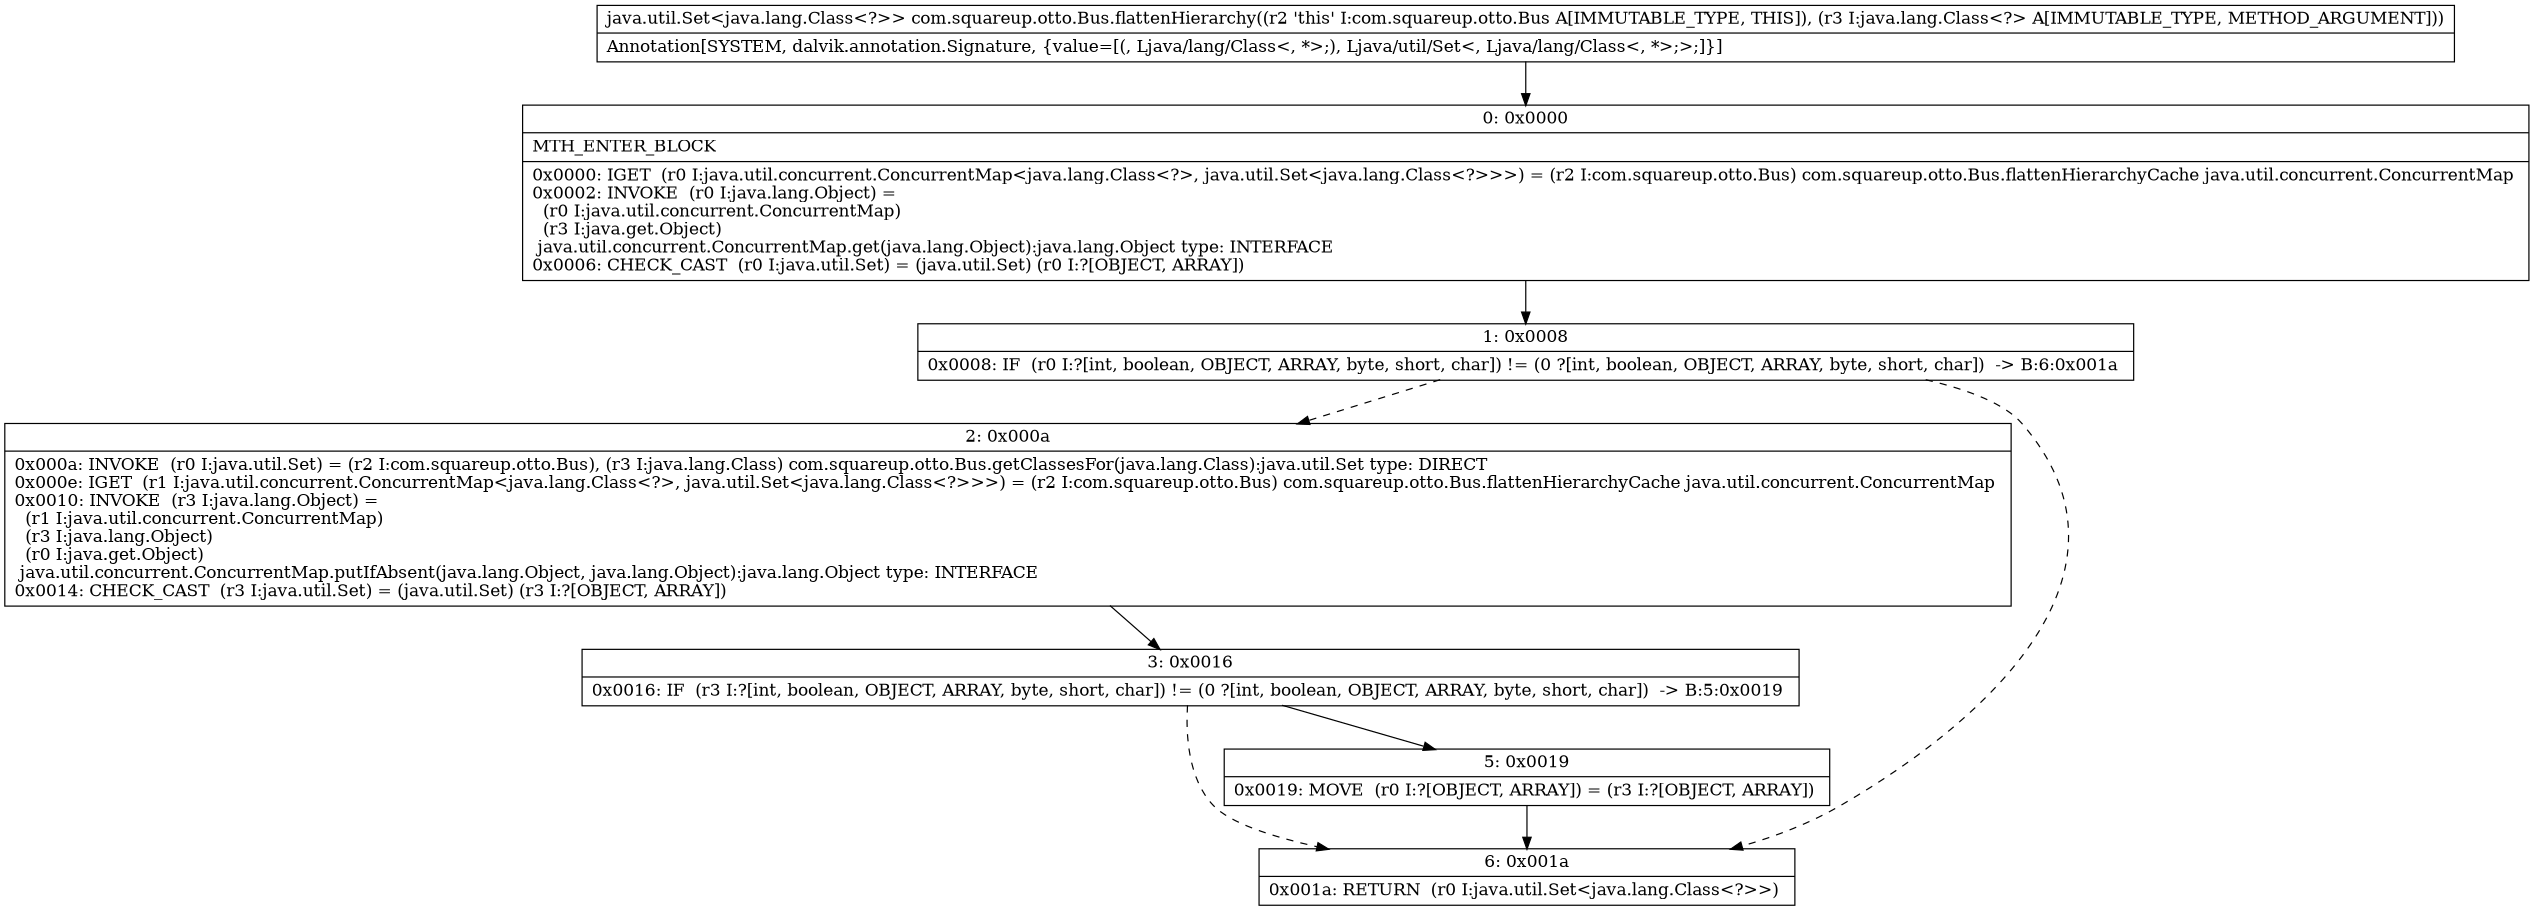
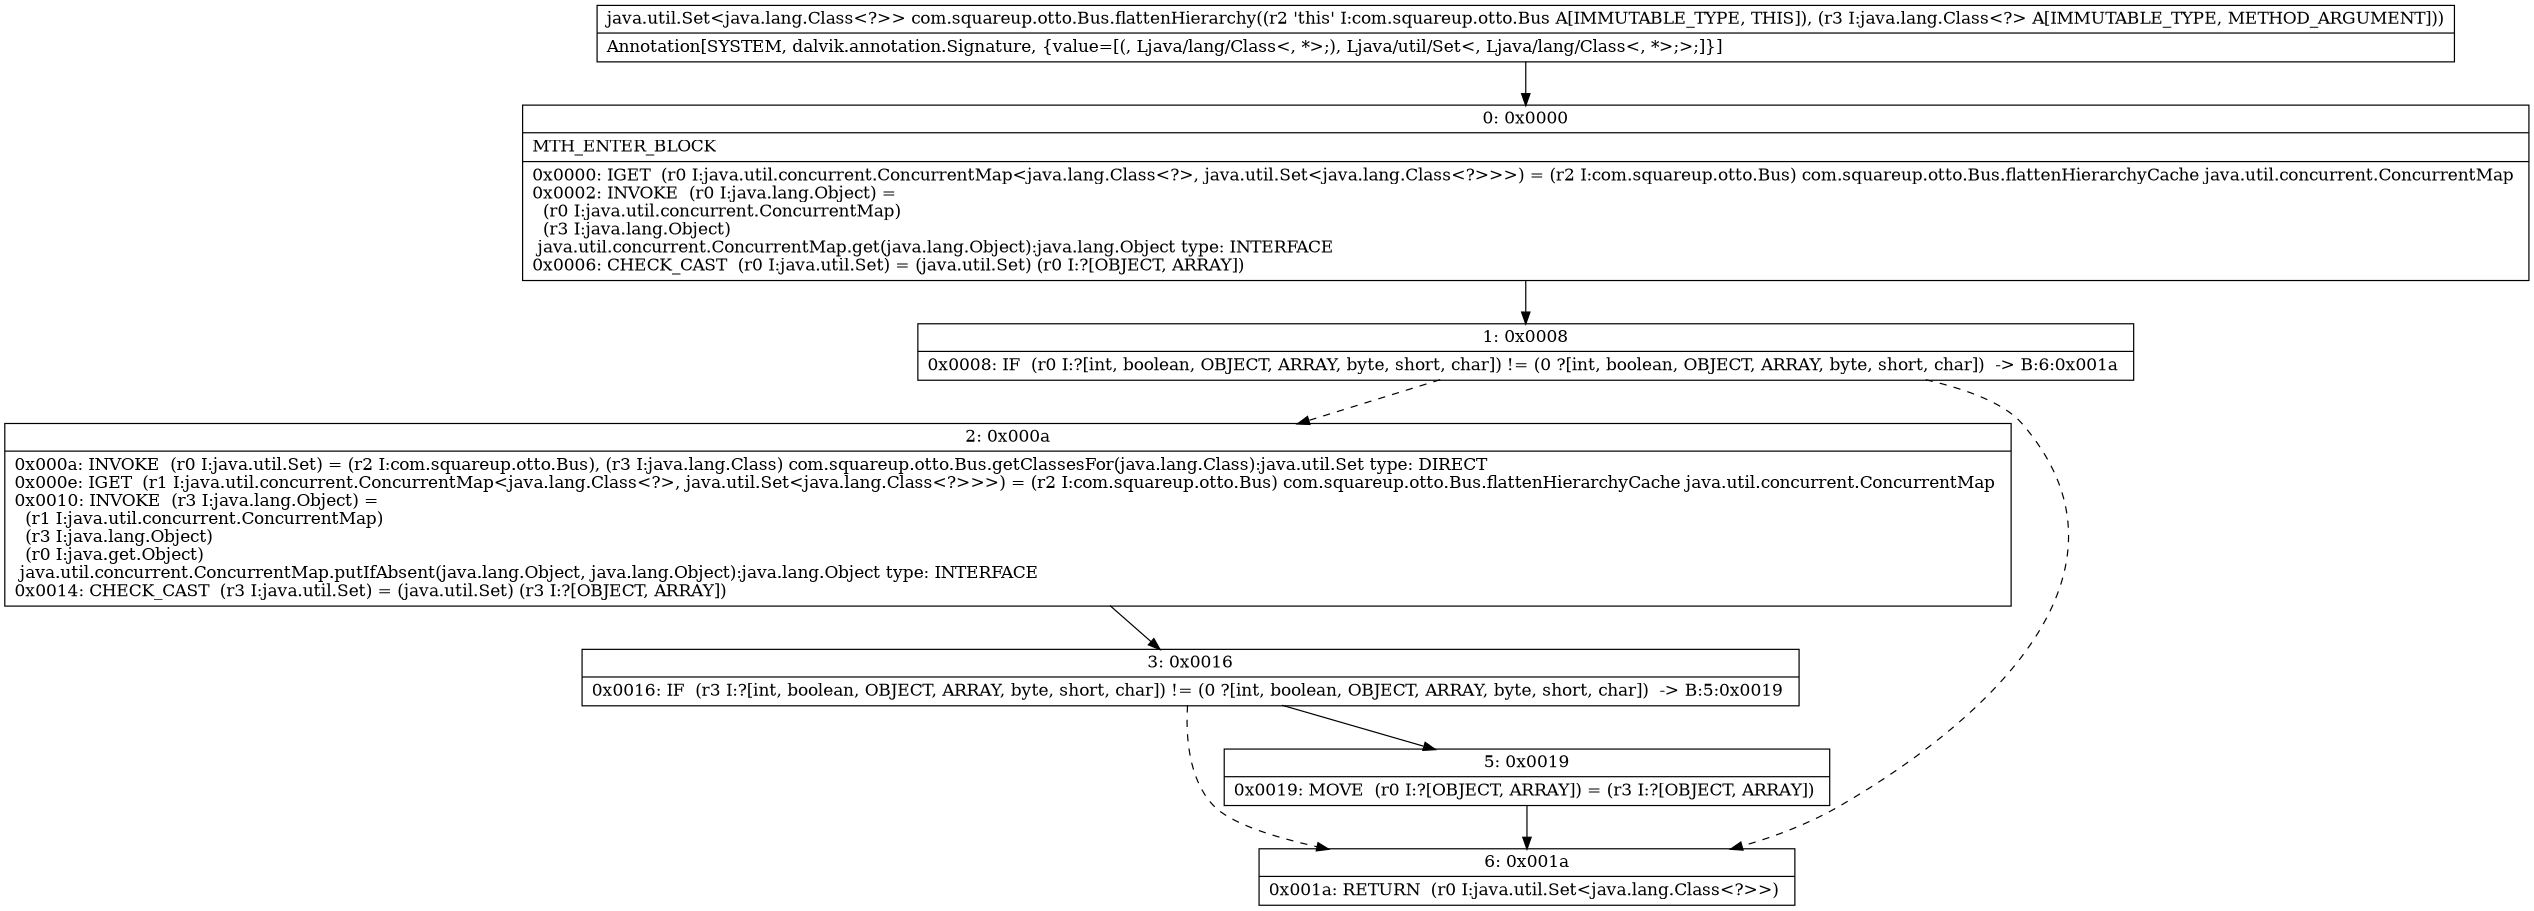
node "0: 0x0000": text "(r3 I:java.get.Object)" -> "(r3 I:java.lang.Object)"
